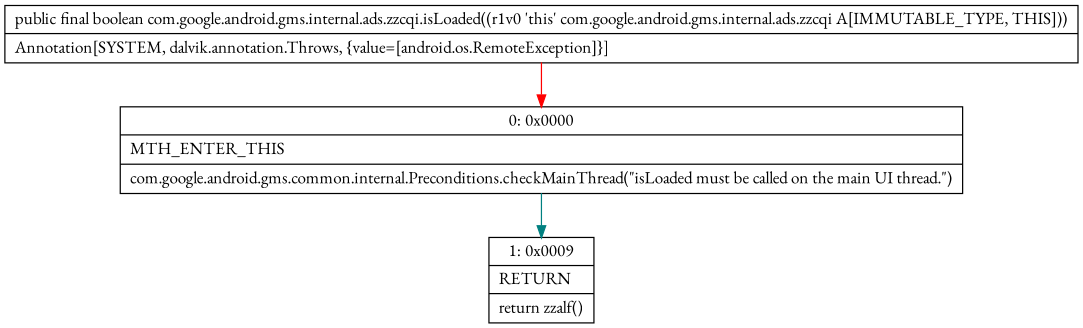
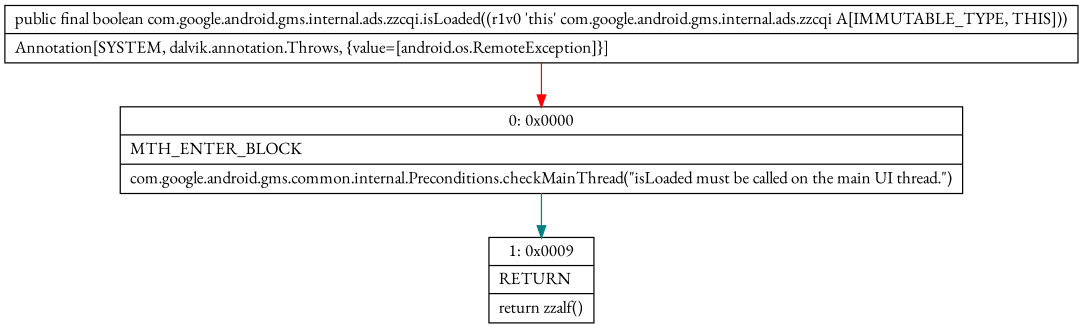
node "0: 0x0000": text "MTH_ENTER_THIS" -> "MTH_ENTER_BLOCK"
